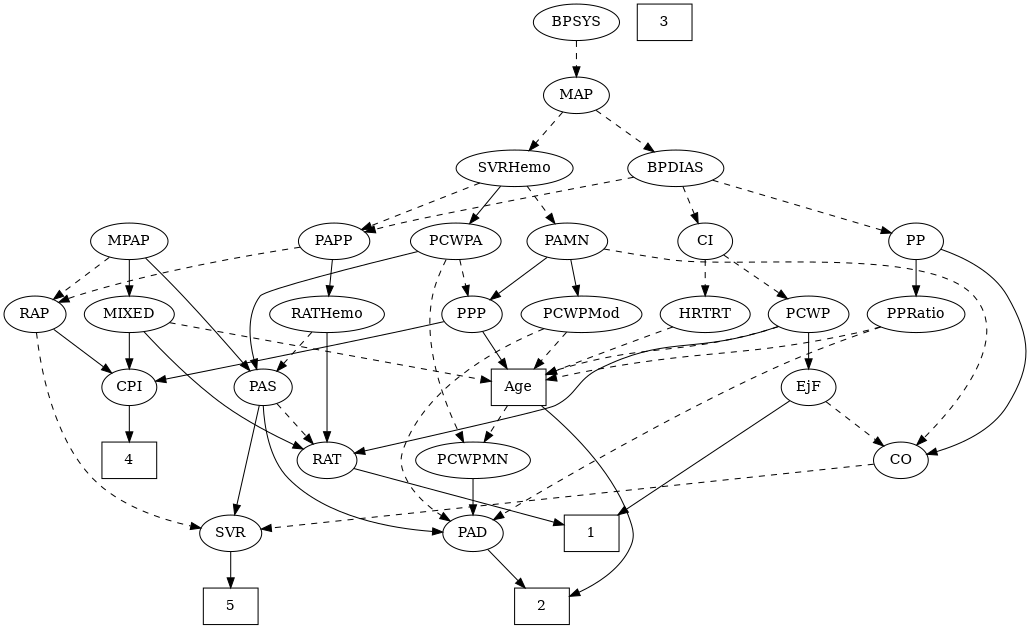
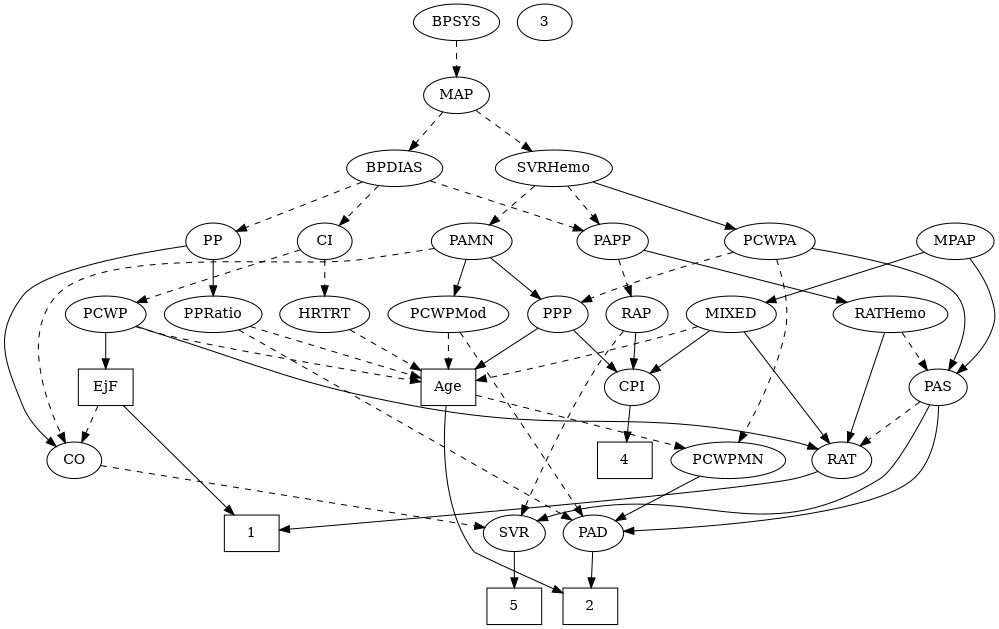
node "3": shape box -> ellipse
edge "MPAP" -> "RAP": removed
node "EjF": shape ellipse -> box
